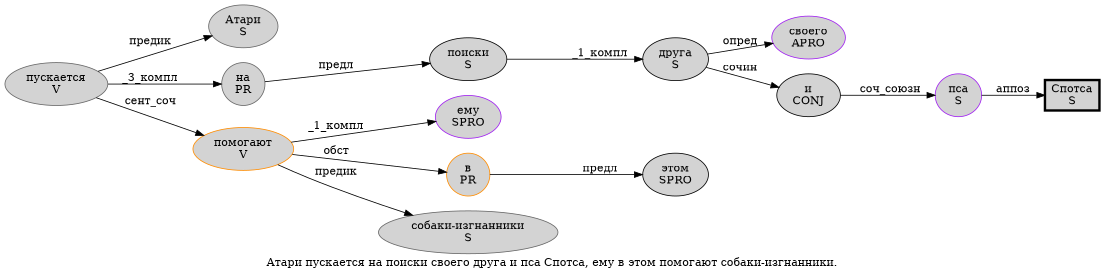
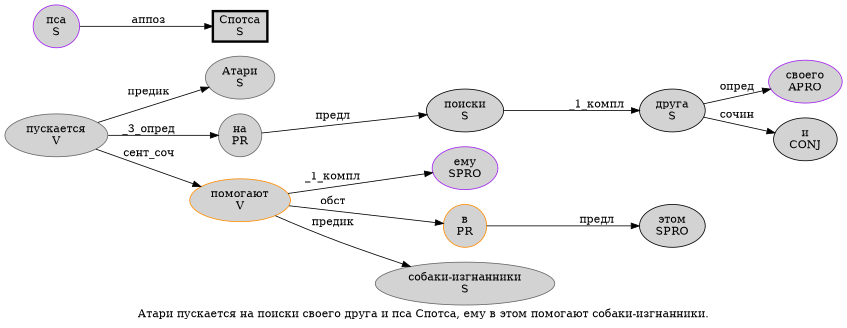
edge "пускается V" -> "на PR": label "_3_компл" -> "_3_опред"
edge "и CONJ" -> "пса S": removed, label "соч_союзн"
